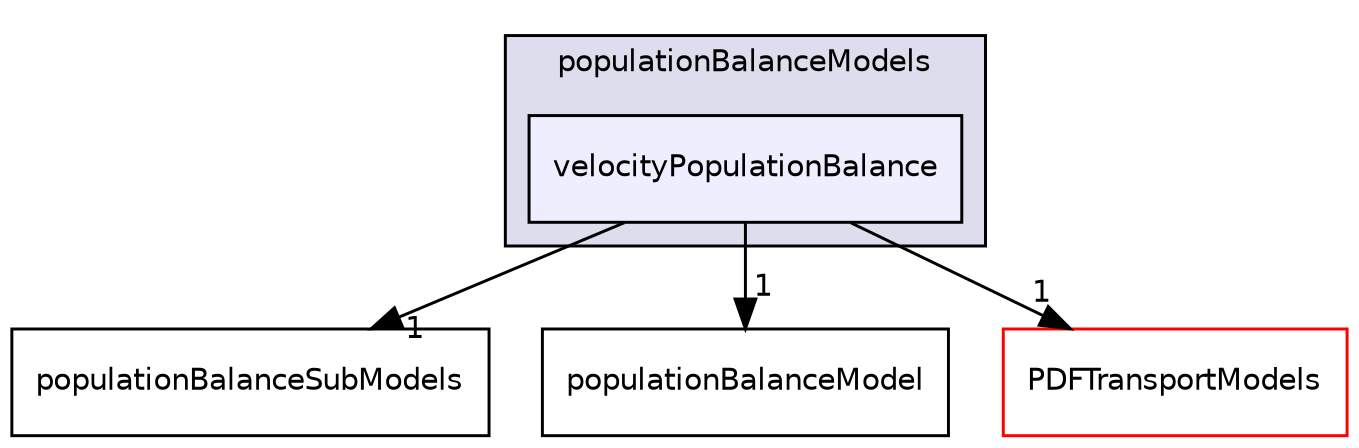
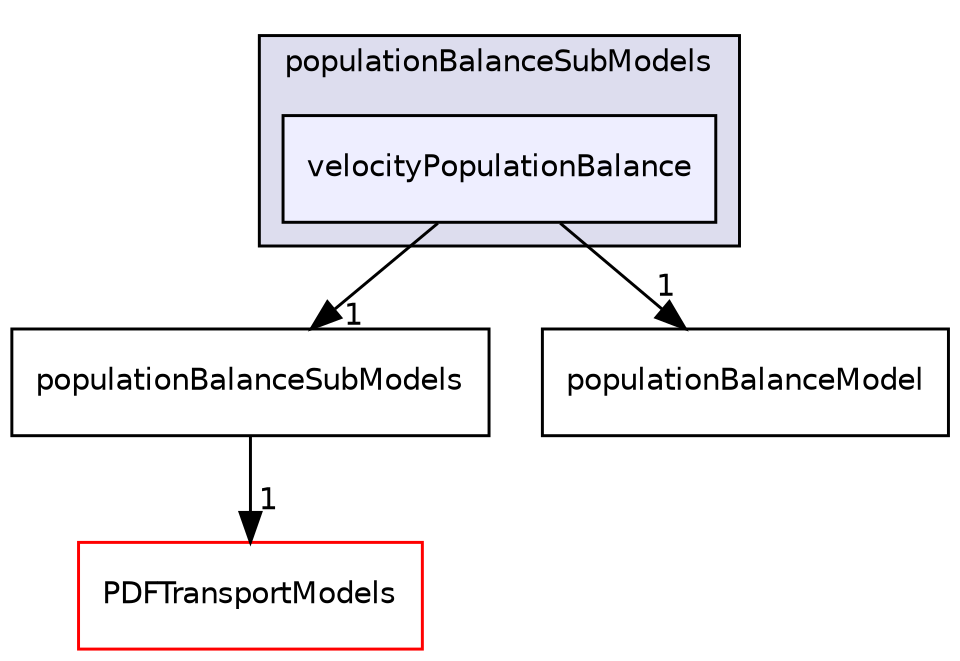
cluster "populationBalanceModels": label "populationBalanceModels" -> "populationBalanceSubModels"
edge "velocityPopulationBalance" -> "PDFTransportModels": now "populationBalanceSubModels" -> "PDFTransportModels"
